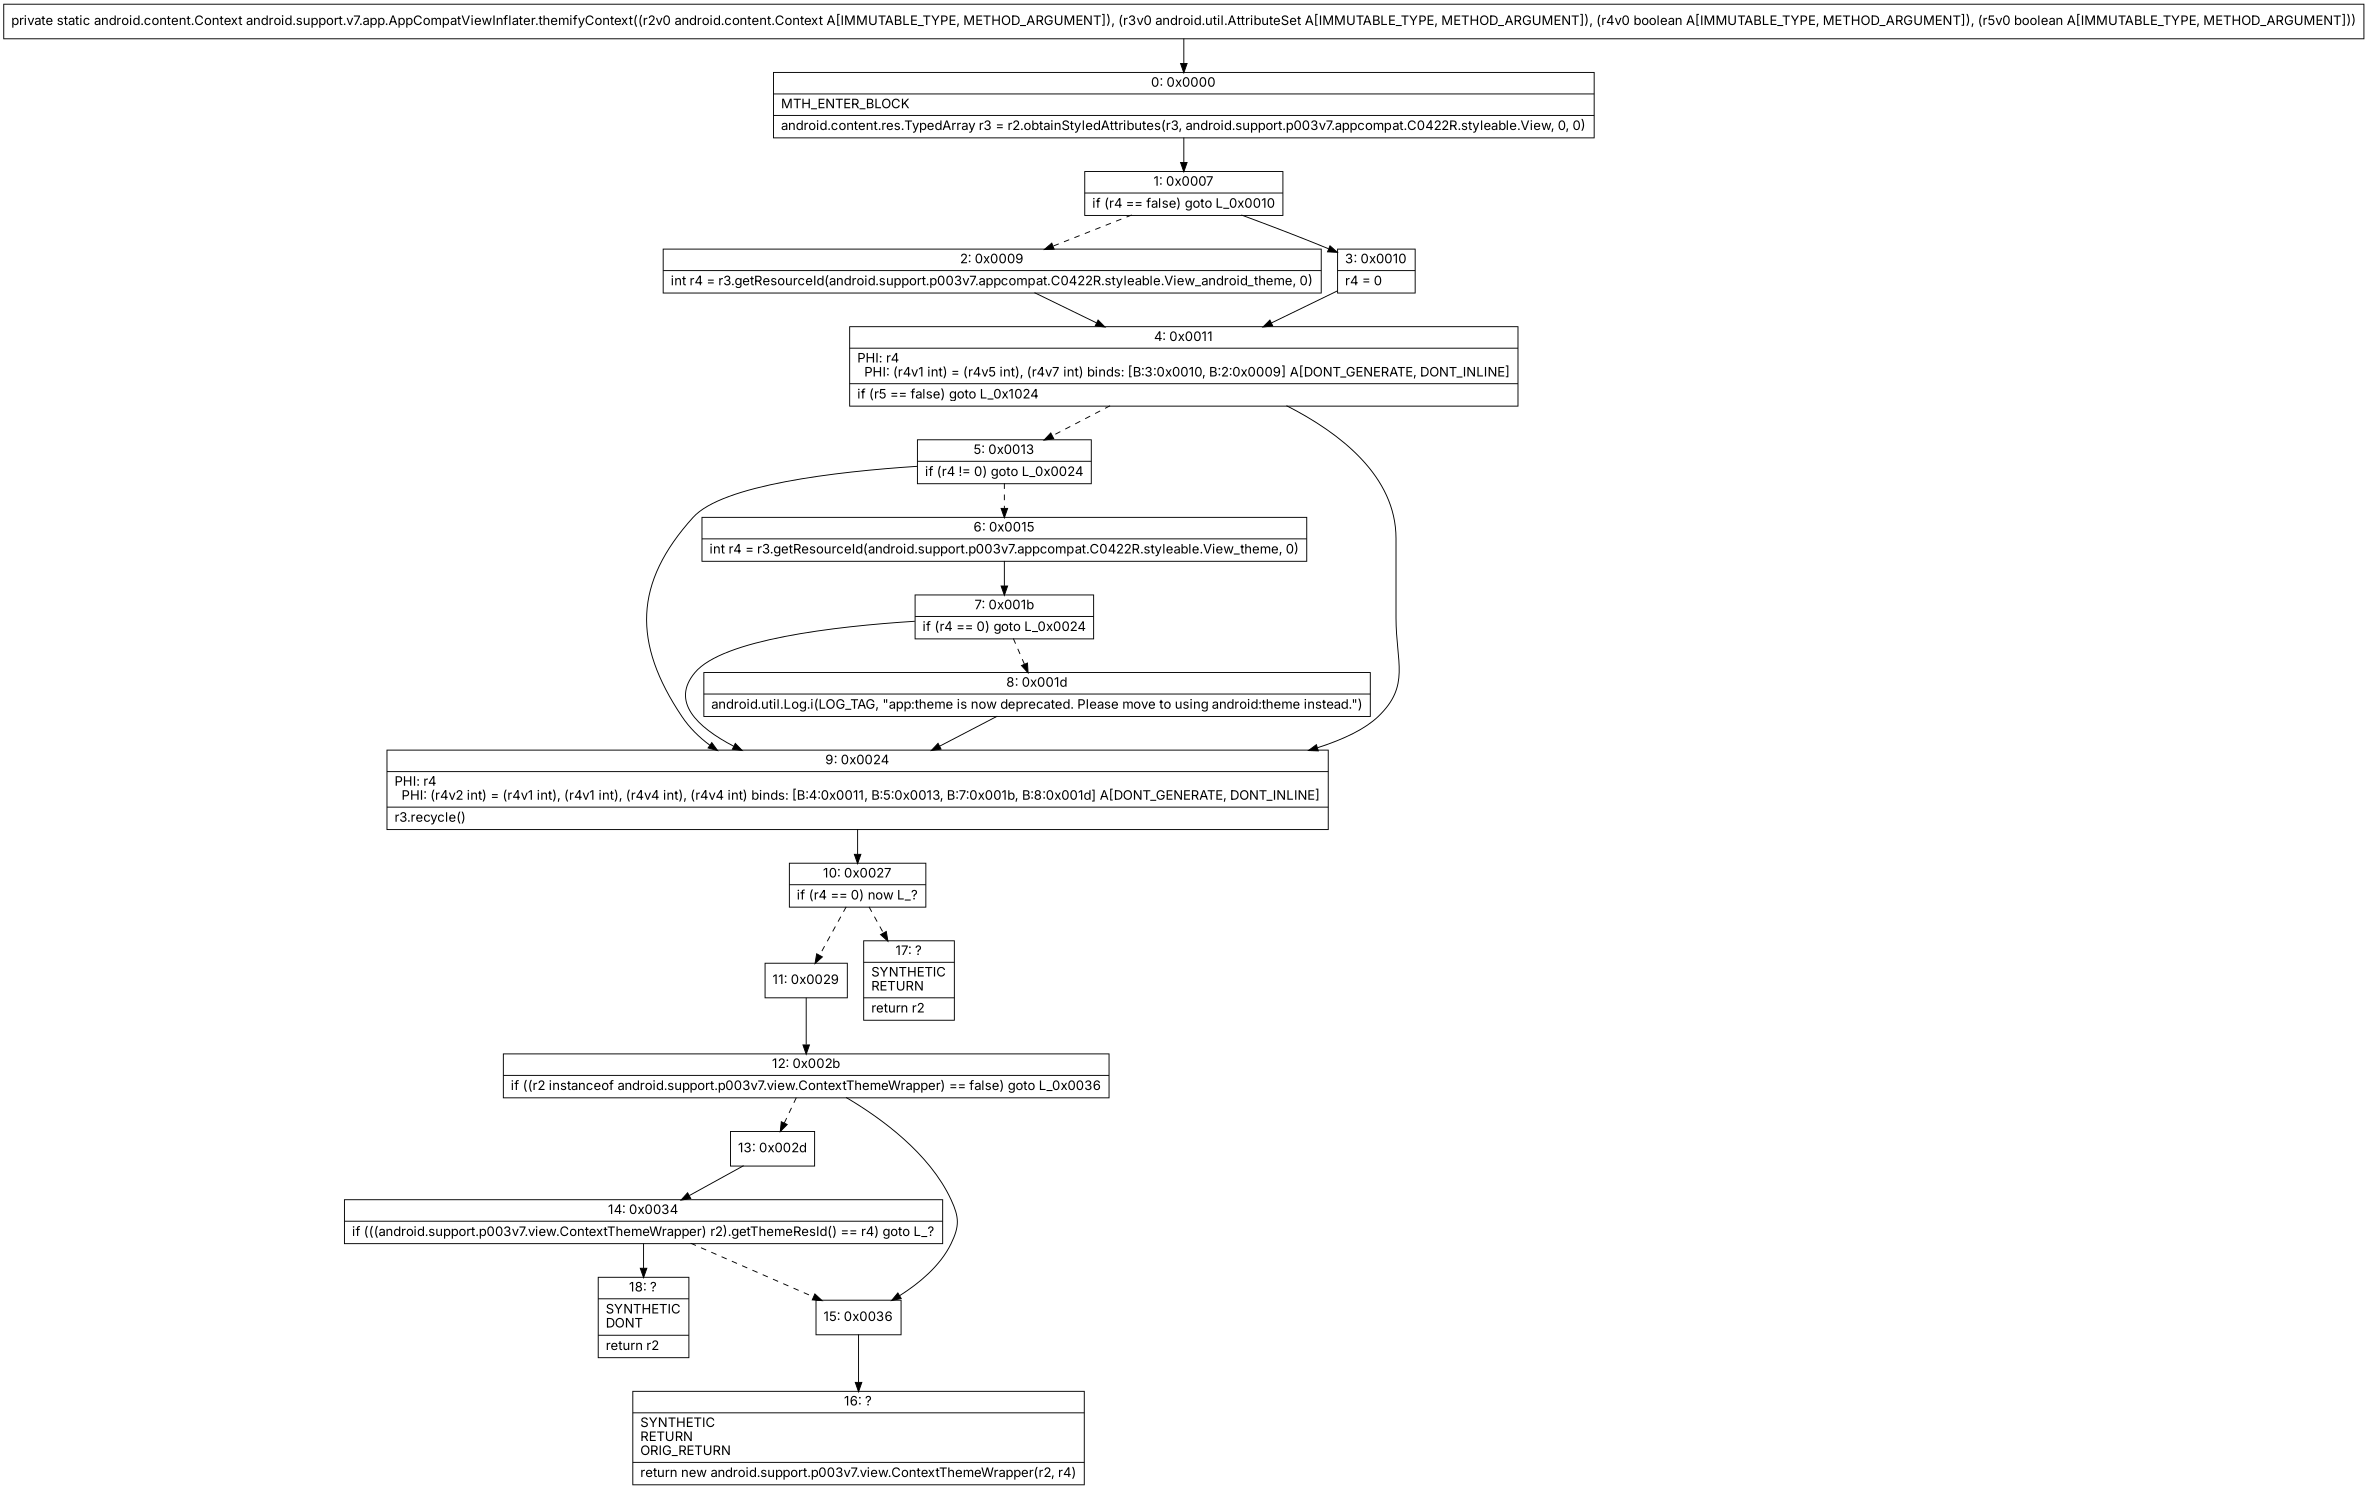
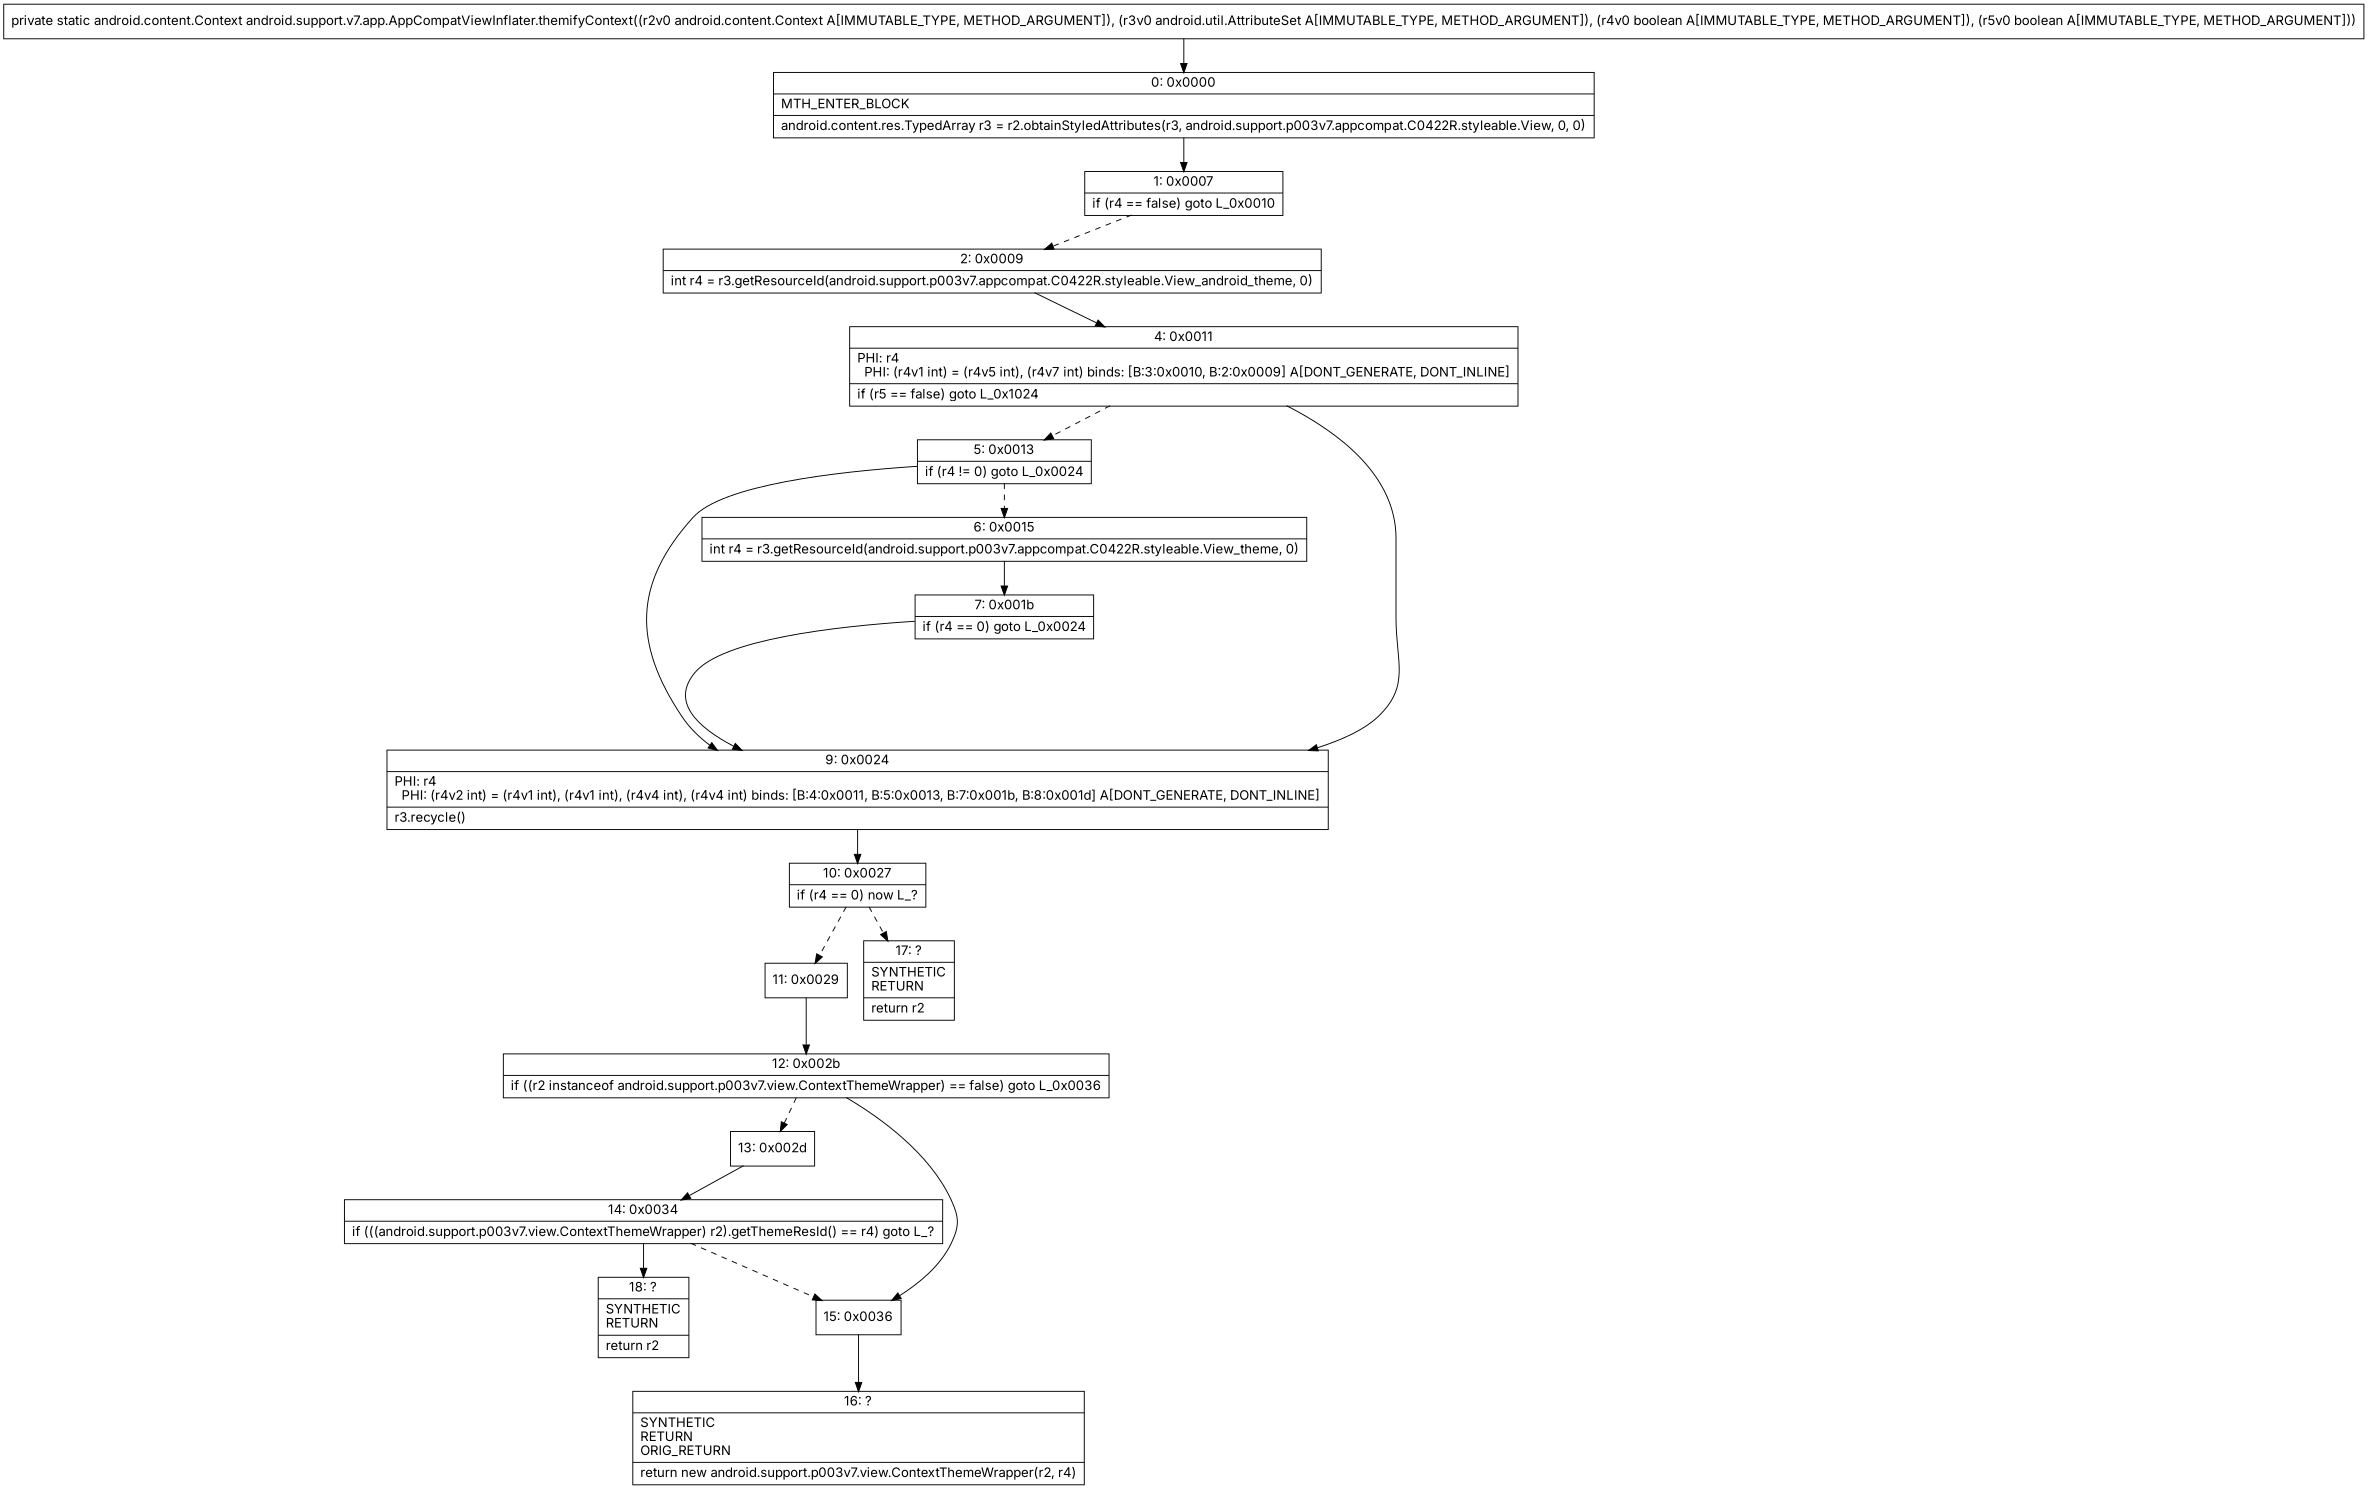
node "3: 0x0010": removed
node "8: 0x001d": removed
node "18: ?": text "DONT" -> "RETURN"
